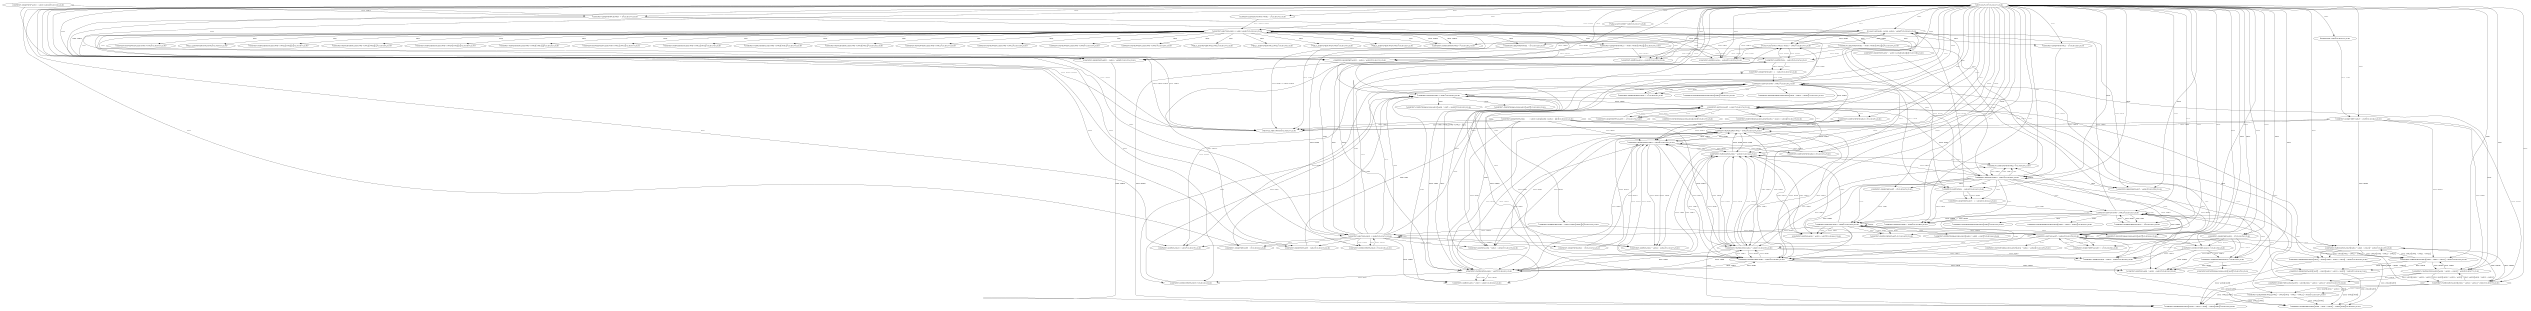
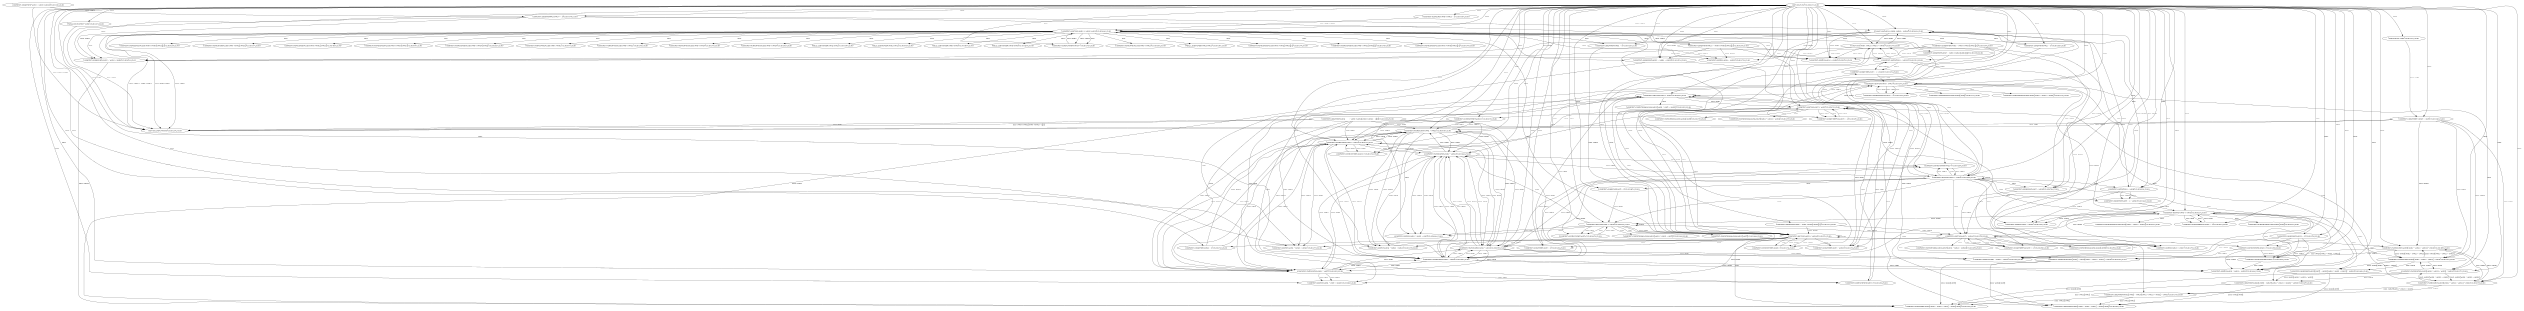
edge "(METHOD,FUN7)<SUB>137</SUB>" -> "(<operator>.indirectIndexAccess,VAR22[VAR5])<SUB>166</SUB>": now "(METHOD,FUN7)<SUB>137</SUB>" -> "(<operator>.assignment,VAR23 = 0)<SUB>172</SUB>"
node "(<operator>.indirectIndexAccess,VAR22[VAR5])<SUB>182</SUB>": removed
edge "(FUN6,FUN6(VAR14, VAR20, VAR20 + VAR17))<SUB>179</SUB>" -> "(<operator>.assignment,VAR5 = VAR20)<SUB>174</SUB>": added, label "DDG: VAR20"
edge "(<operator>.postIncrement,VAR23++)<SUB>160</SUB>" -> "(<operator>.indirectIndexAccess,VAR22[VAR5])<SUB>159</SUB>": now "(<operator>.lessThan,VAR5 < VAR16)<SUB>158</SUB>" -> "(<operator>.indirectIndexAccess,VAR22[VAR5])<SUB>159</SUB>"
